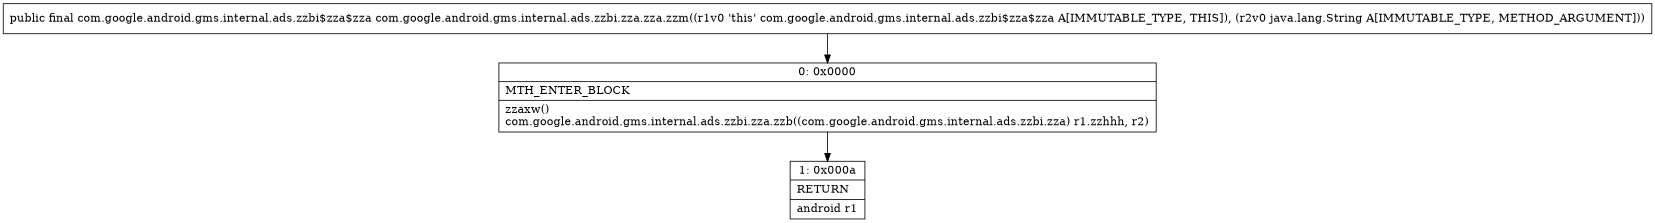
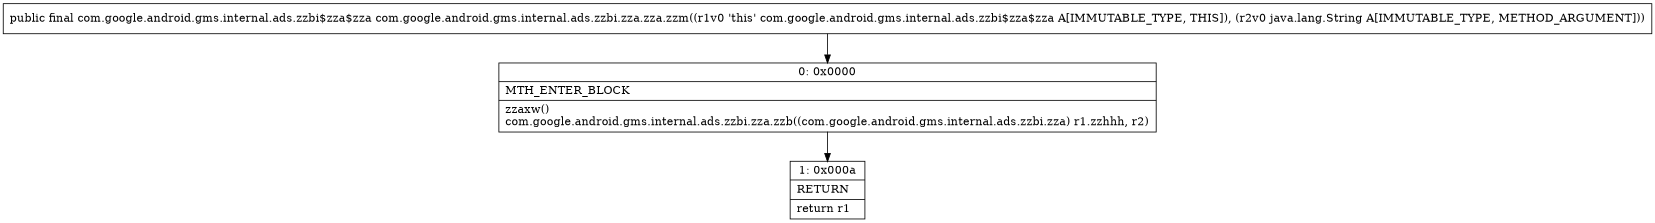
node "1: 0x000a": text "android r1" -> "return r1"
